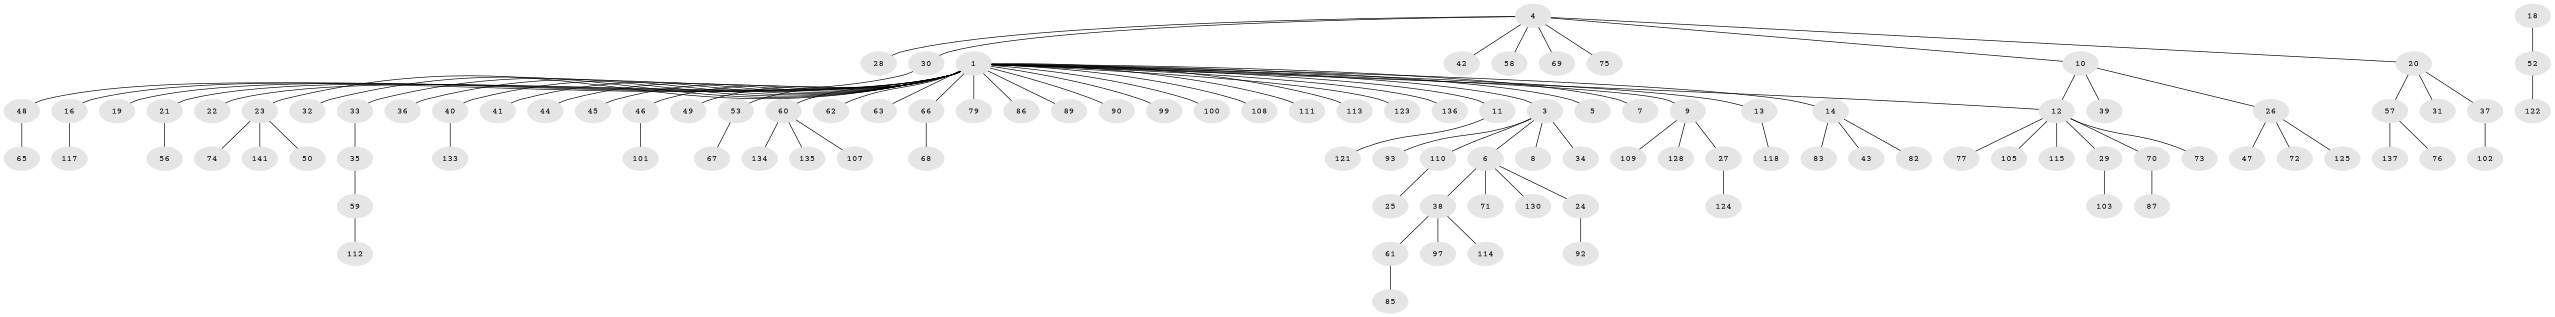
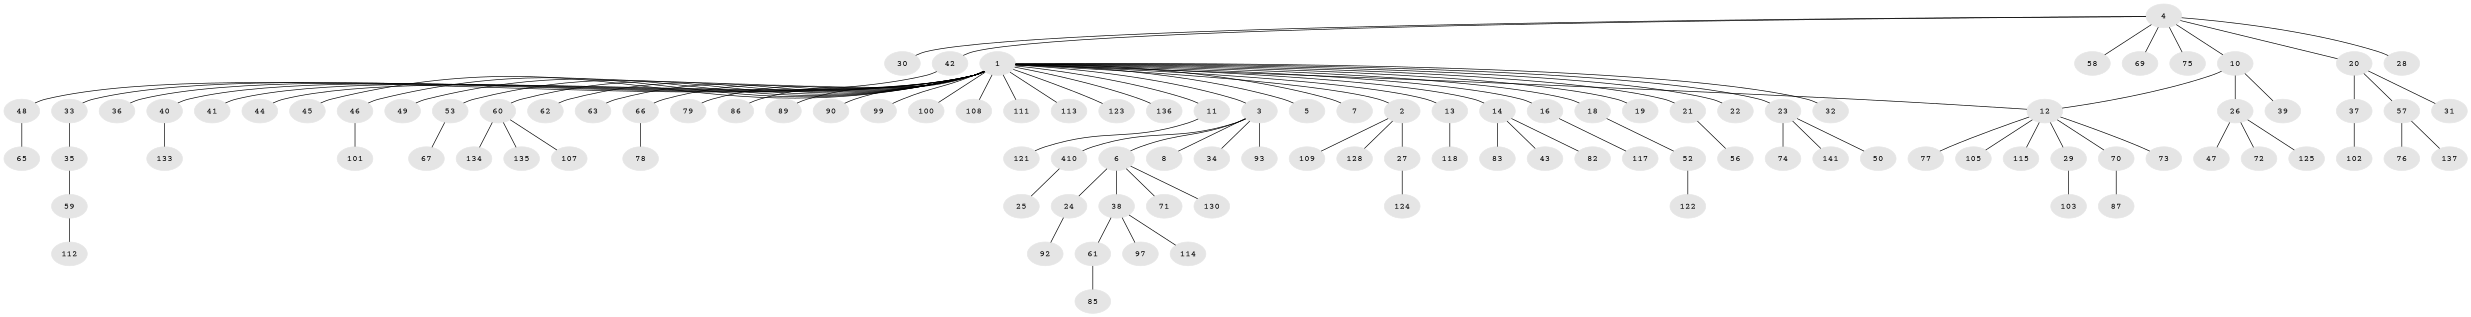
edge "1" -- "18": added
edge "30" -- "48": now "42" -- "48"
node "9": label "9" -> "2"
node "68": label "68" -> "78"
node "110": label "110" -> "410"
